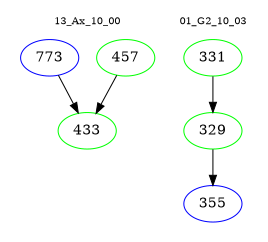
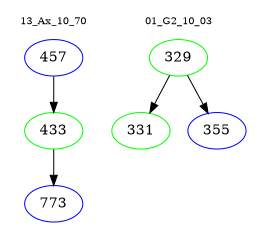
cluster "13_Ax_10_00": label "13_Ax_10_00" -> "13_Ax_10_70"
node "457": color green -> blue
edge "331" -> "329": reversed
edge "773" -> "433": reversed
